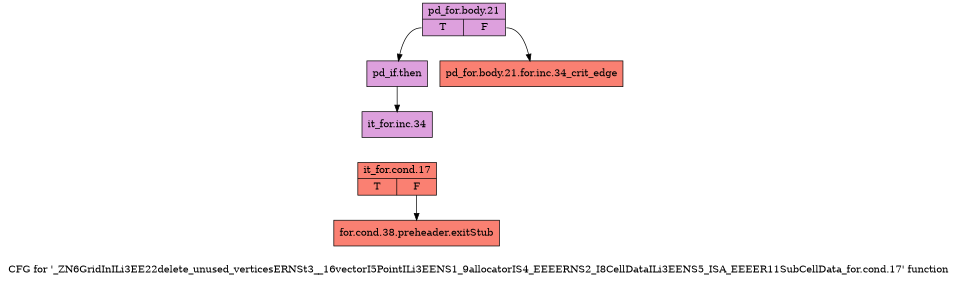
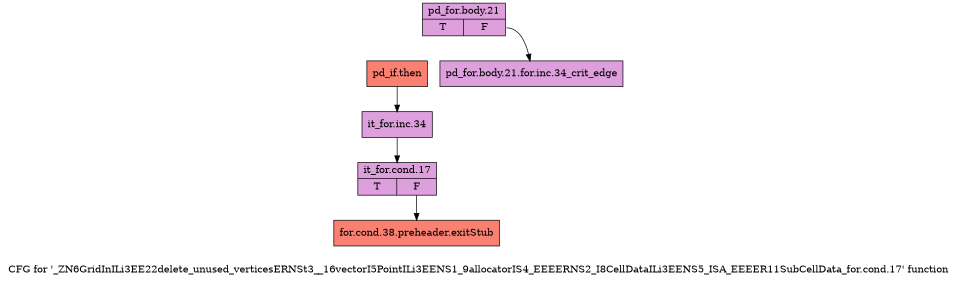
edge "pd_for.body.21" -> "pd_if.then": removed
node "pd_if.then": fillcolor plum -> salmon
node "pd_for.body.21.for.inc.34_crit_edge": fillcolor salmon -> plum
edge "it_for.inc.34" -> "it_for.cond.17": added
node "it_for.cond.17": fillcolor salmon -> plum
